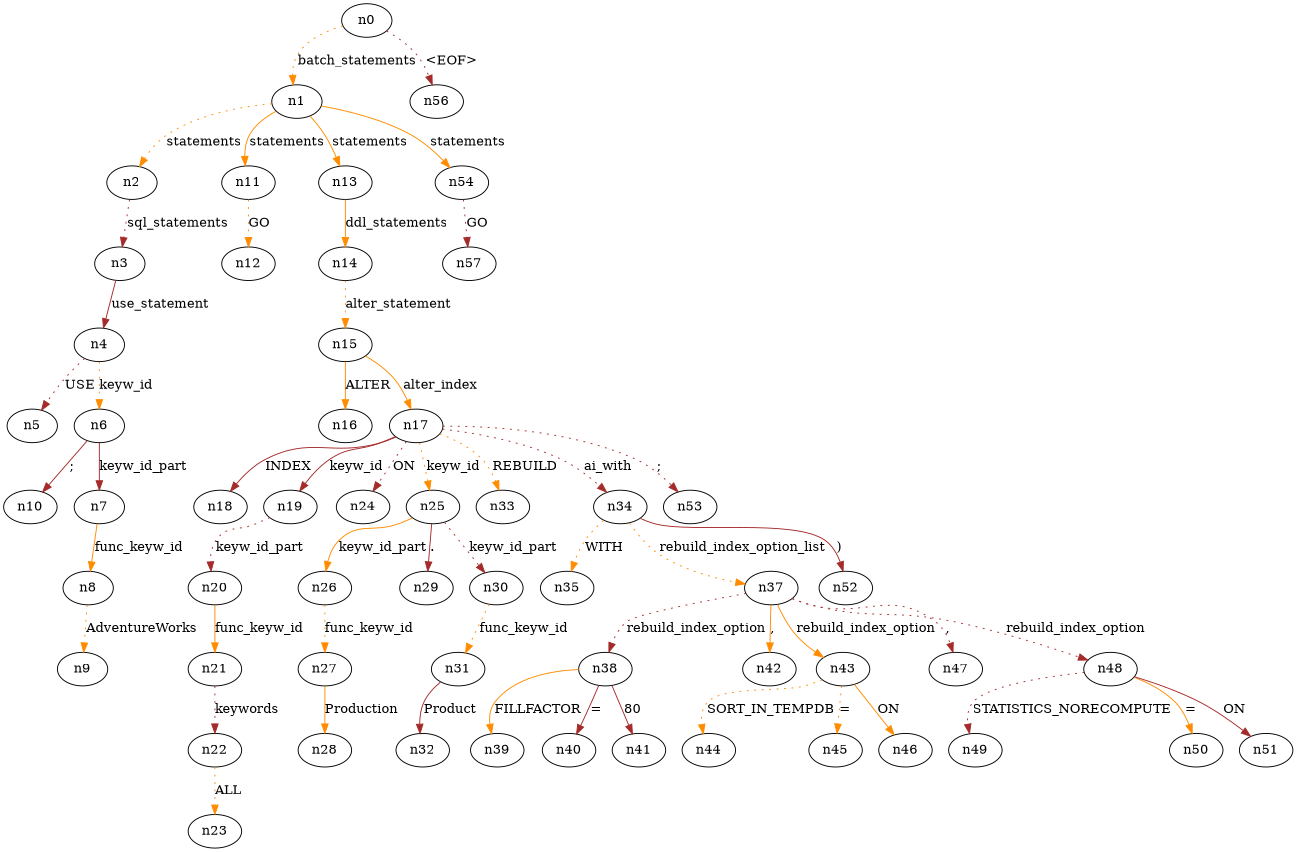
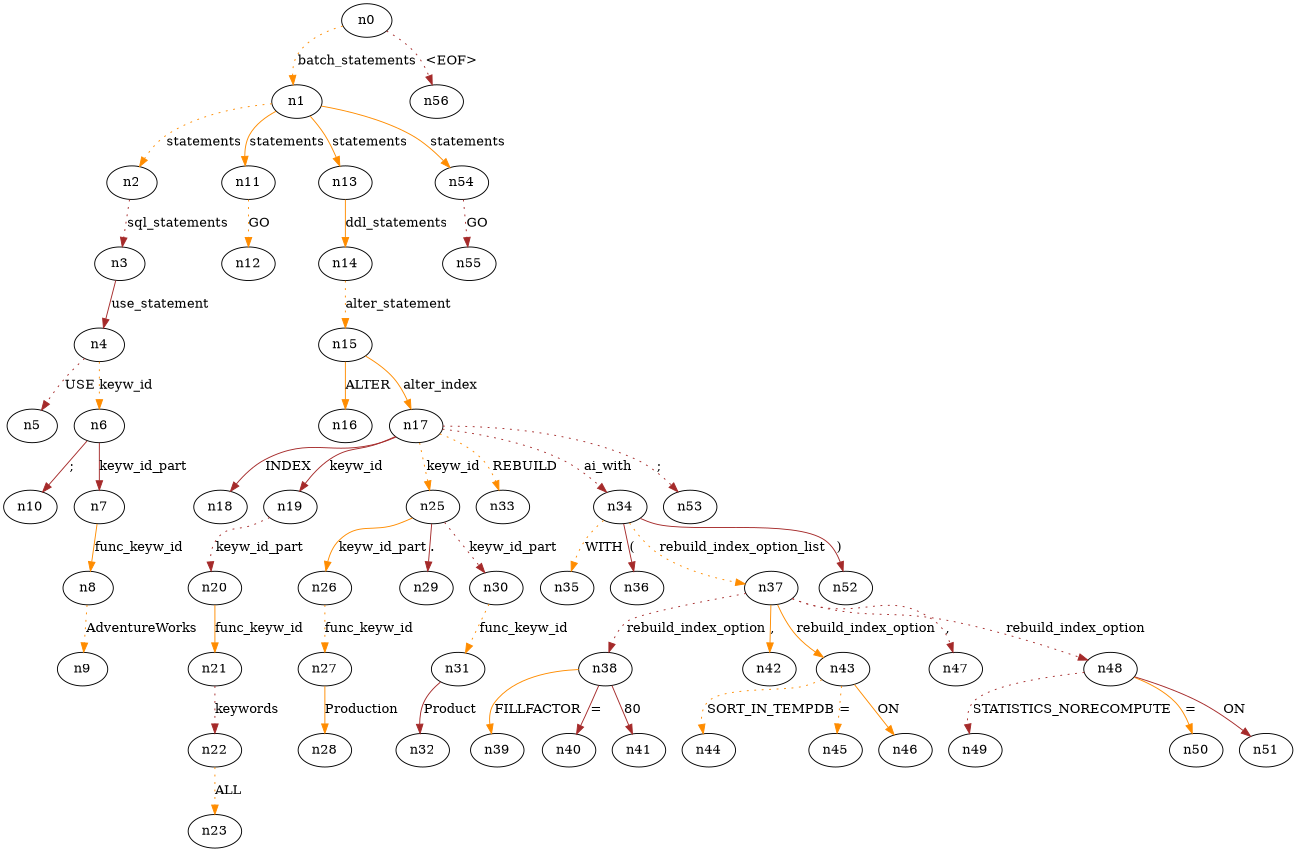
node "n57": label "n57" -> "n55"
node "n24": removed
node "n36": added
